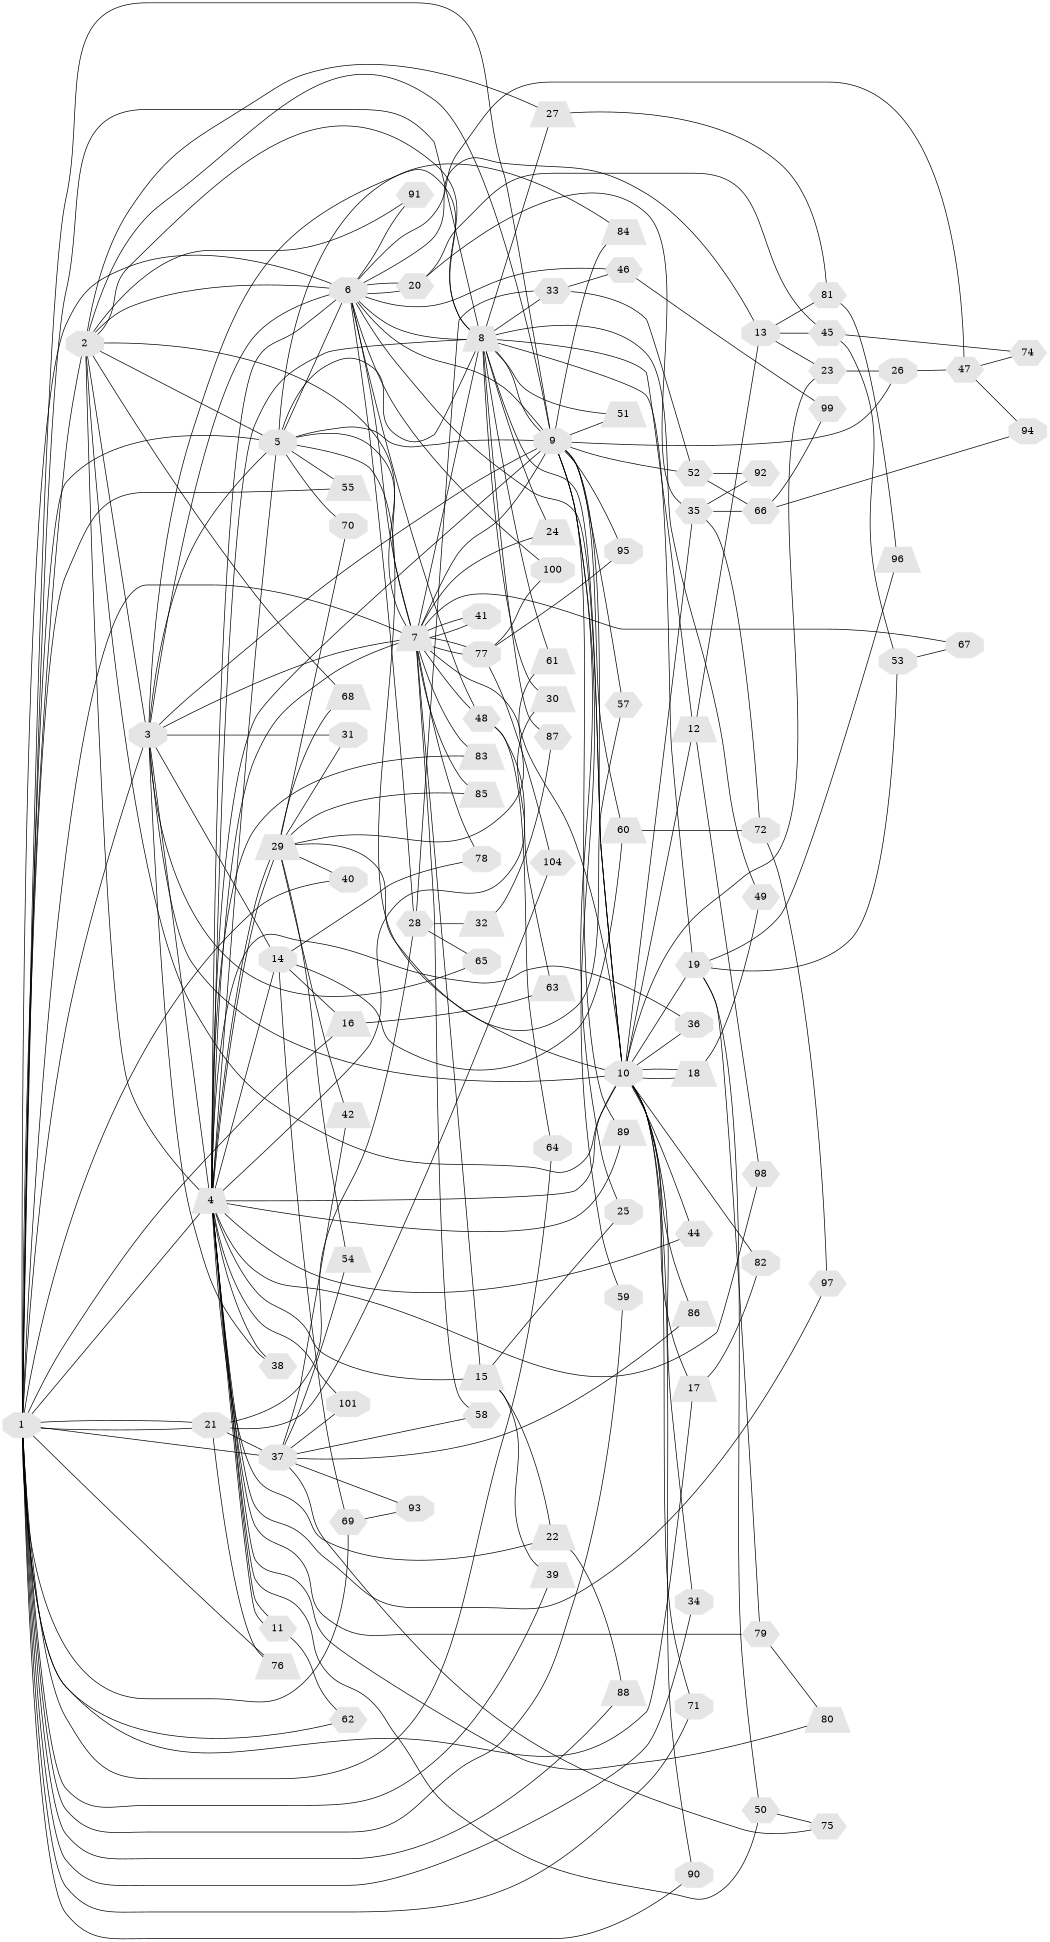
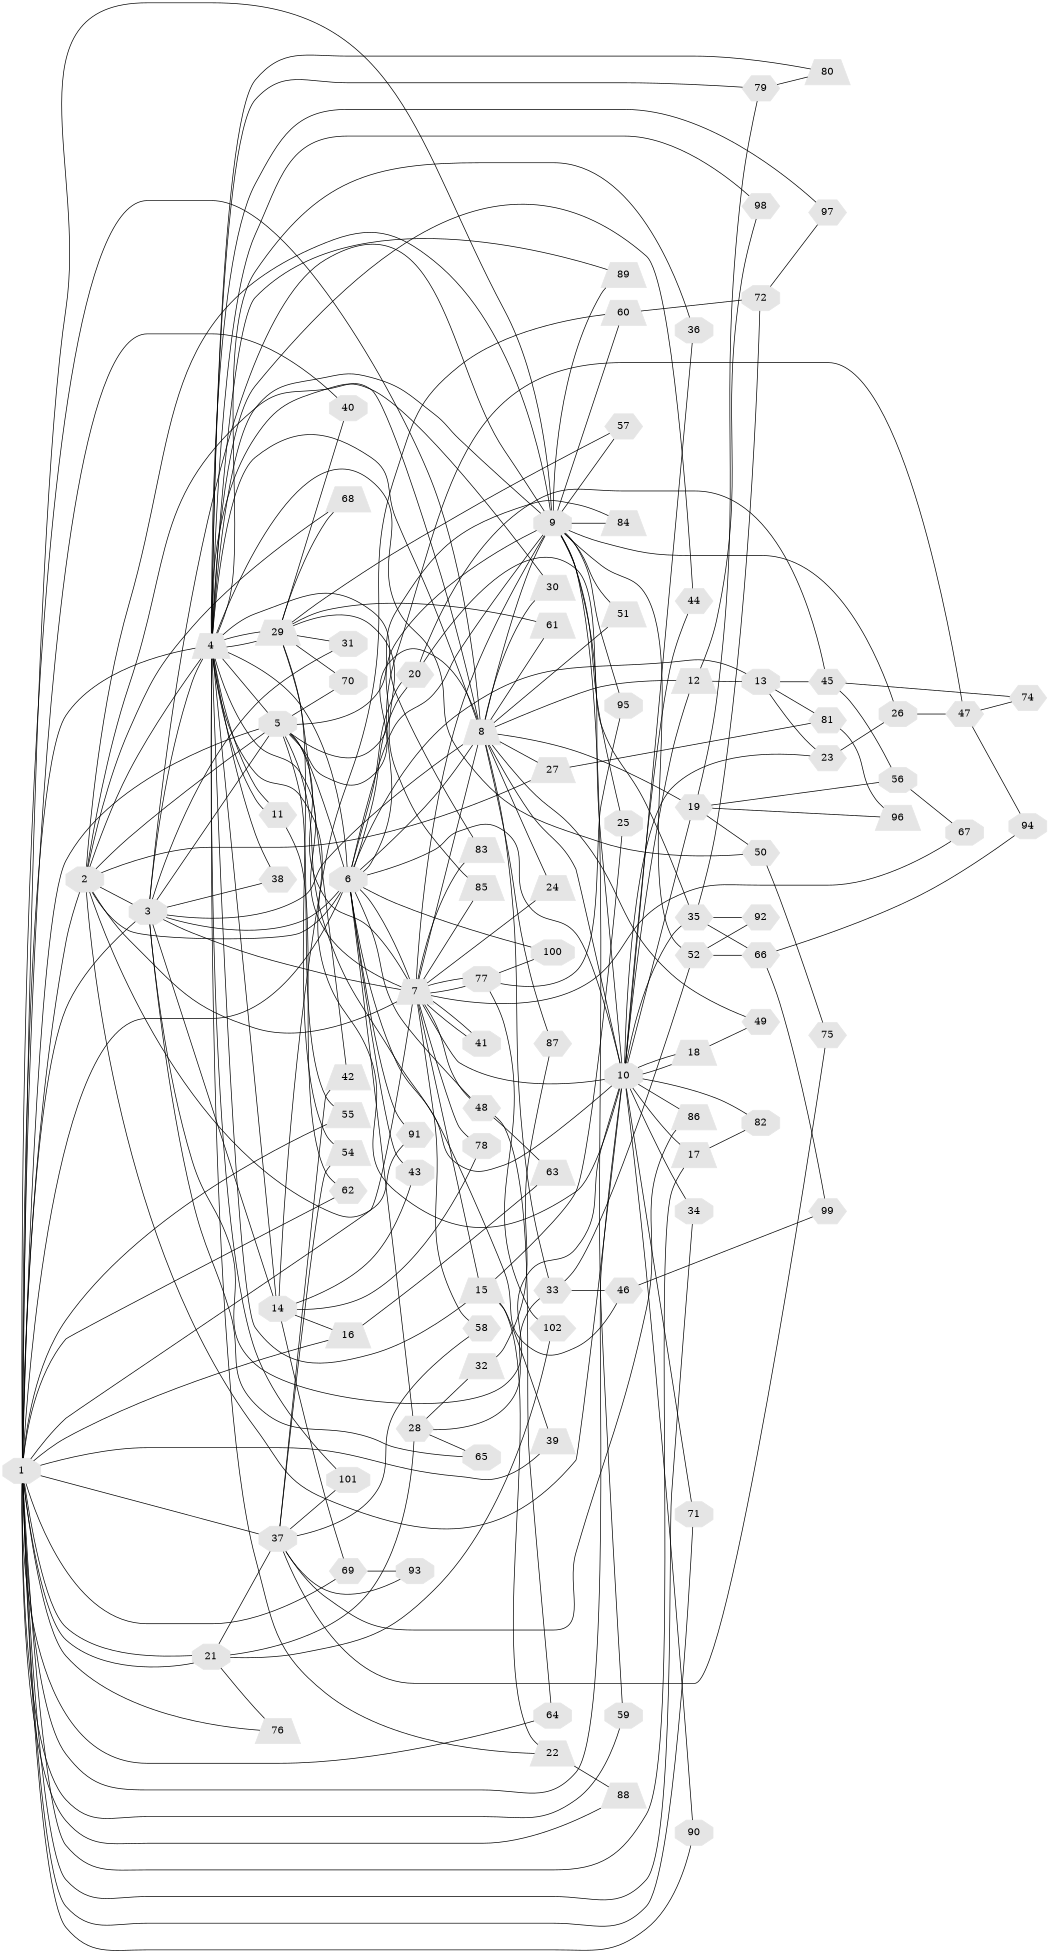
node "53": label "53" -> "56"
node "104": label "104" -> "102"
node "43": added
edge "10" -- "1": added
